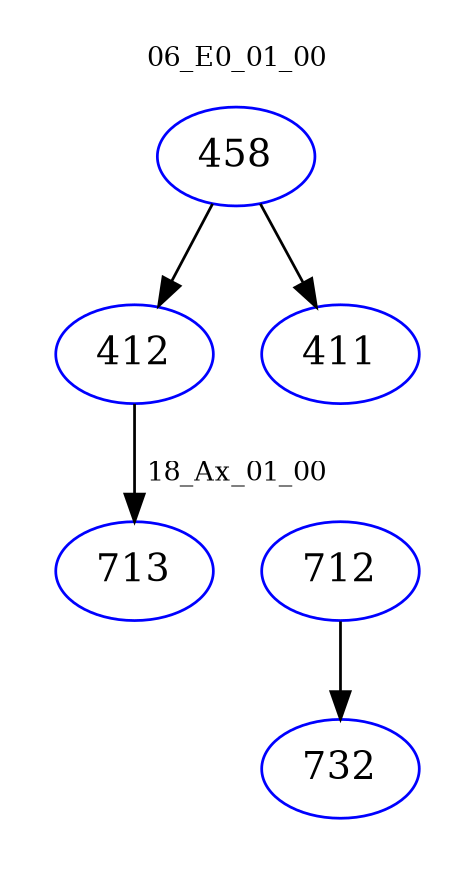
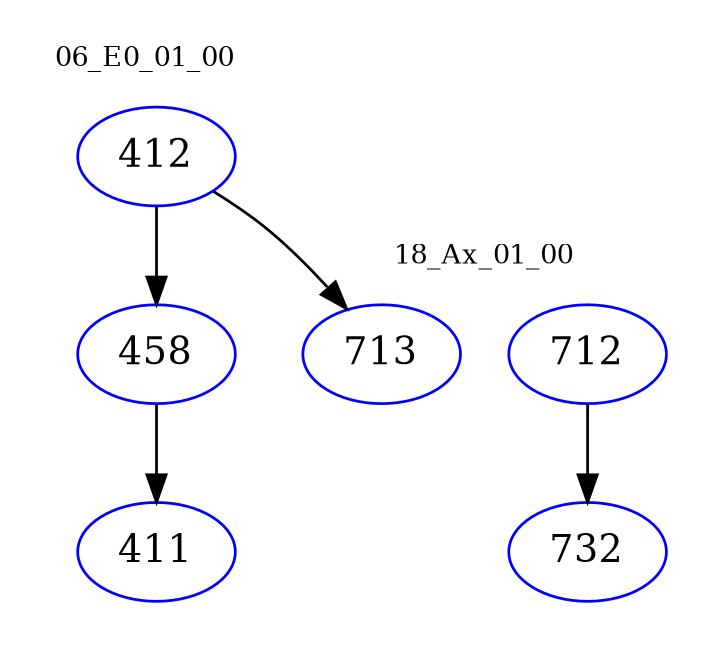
edge "458" -> "412": reversed
